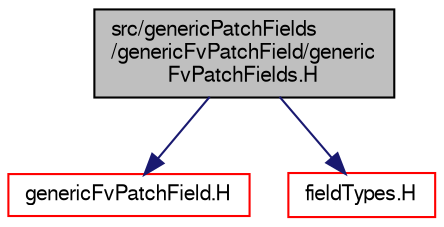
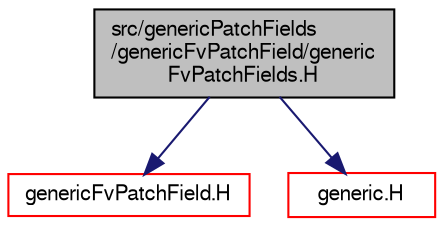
node "fieldTypes.H": label "fieldTypes.H" -> "generic.H"
